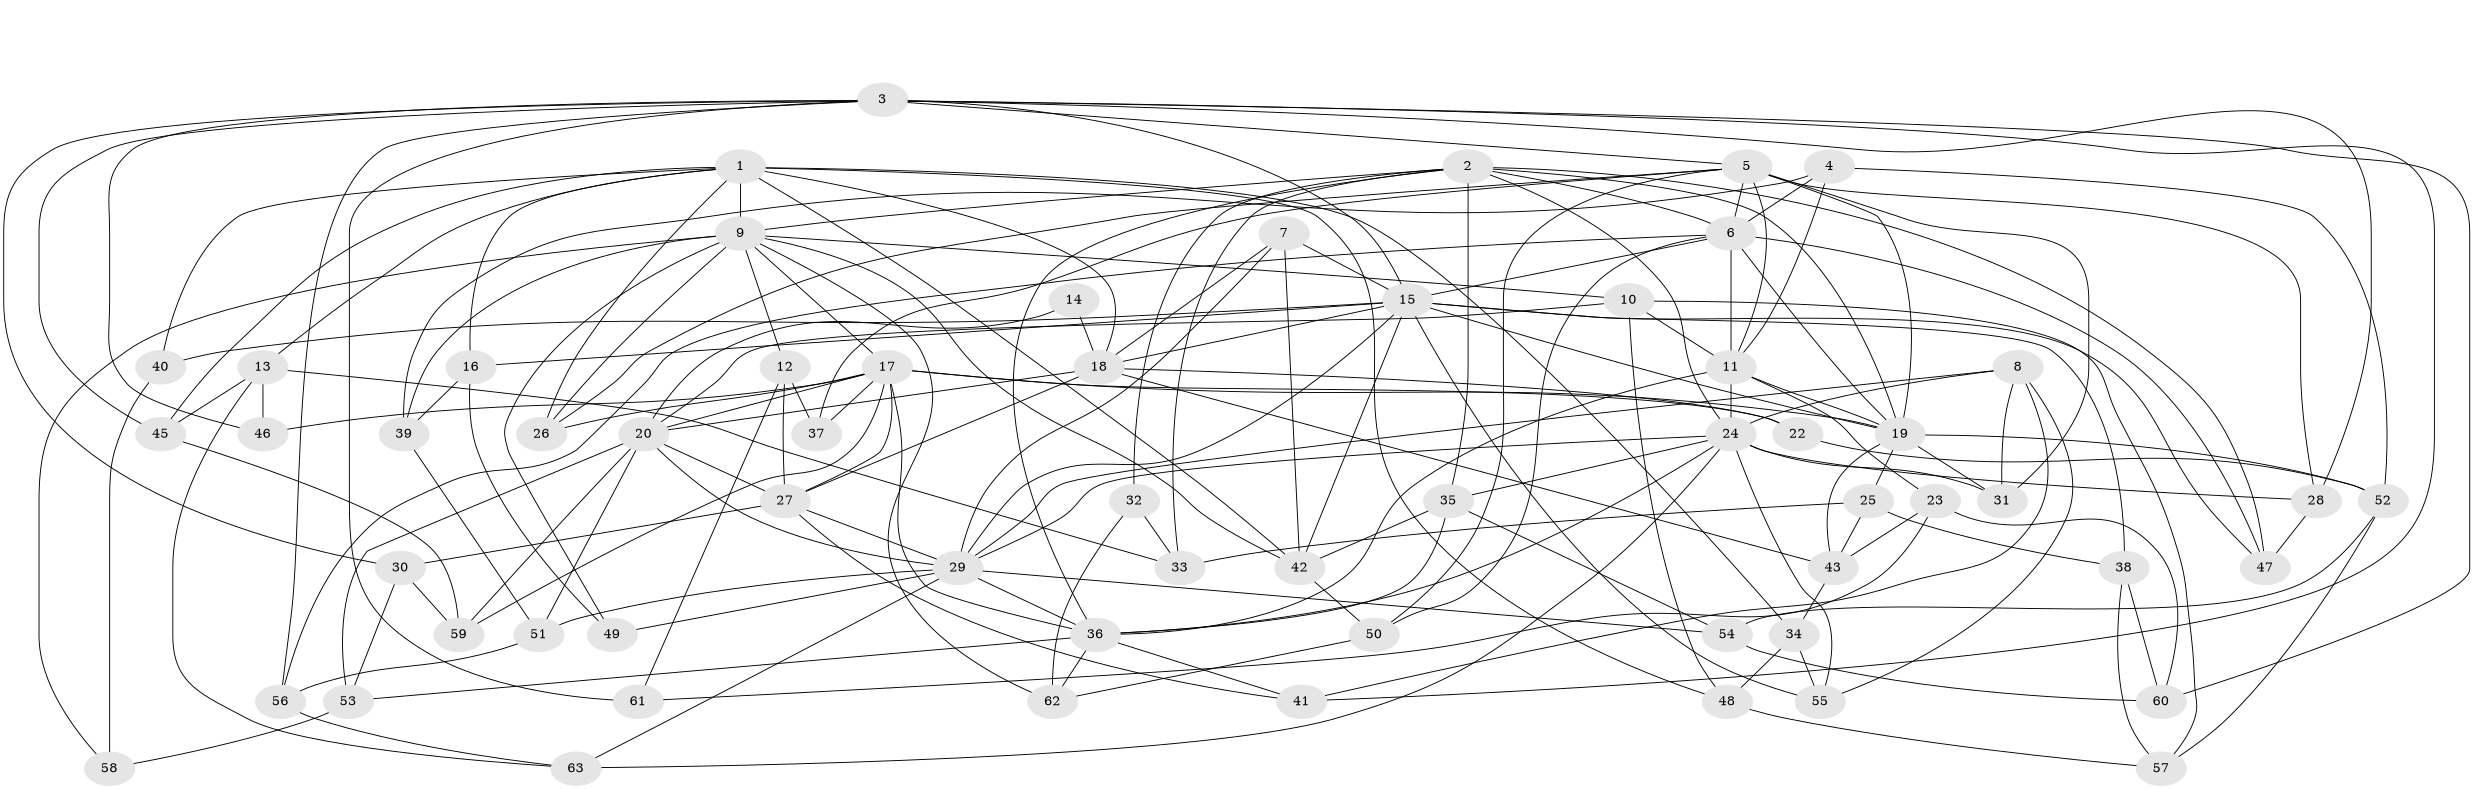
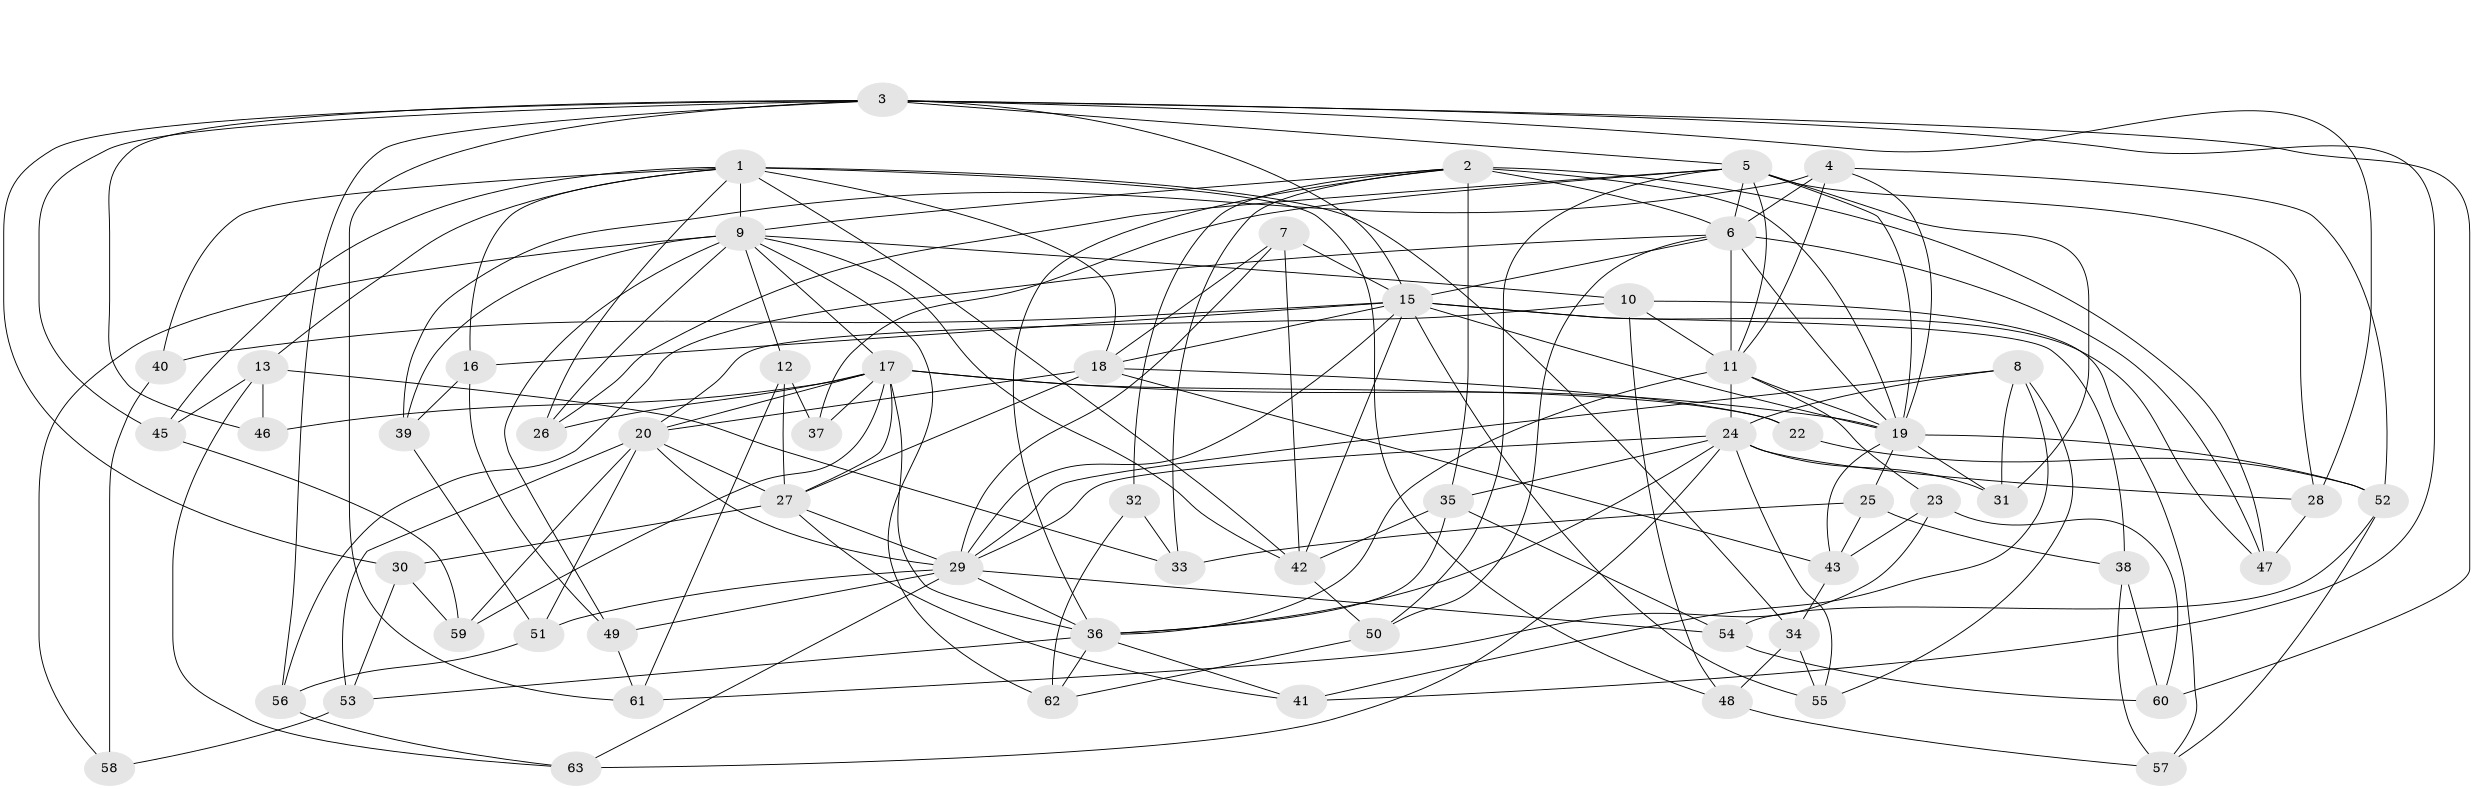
edge "2" -- "24": removed
edge "4" -- "19": added
node "14": removed
edge "49" -- "61": added
